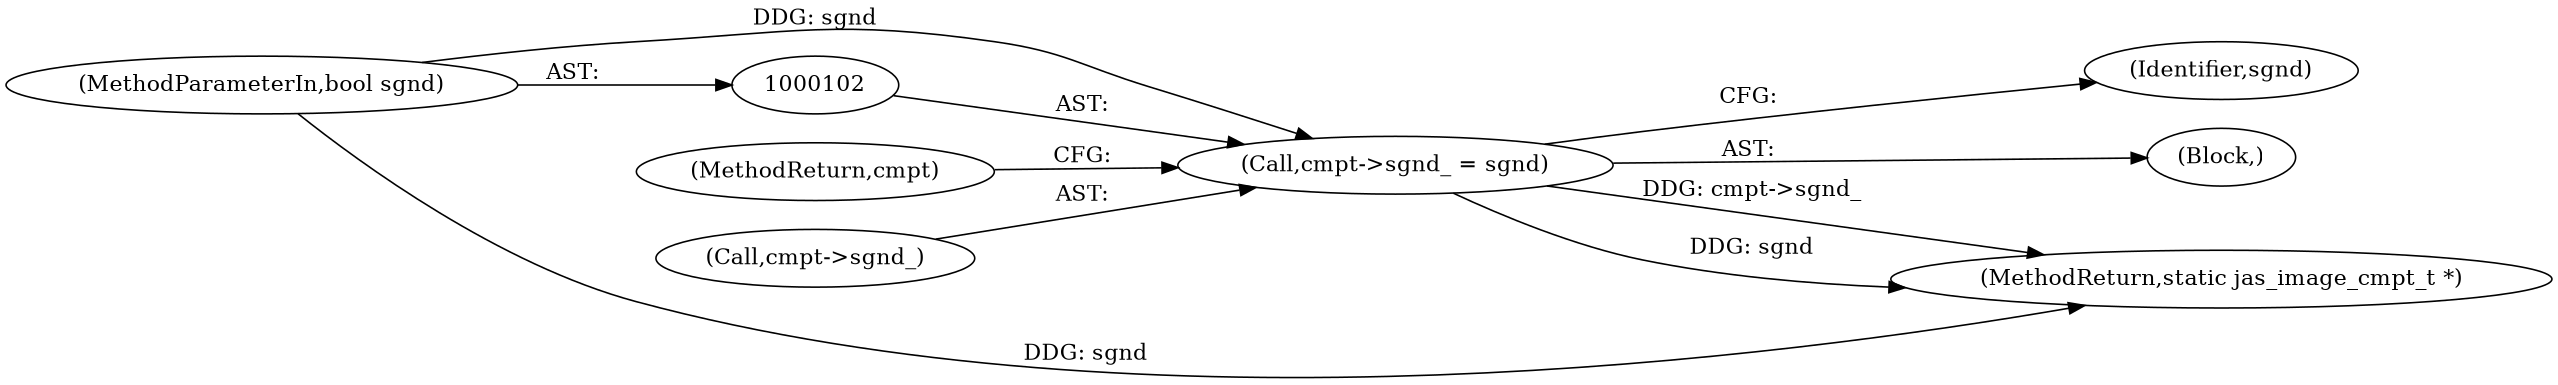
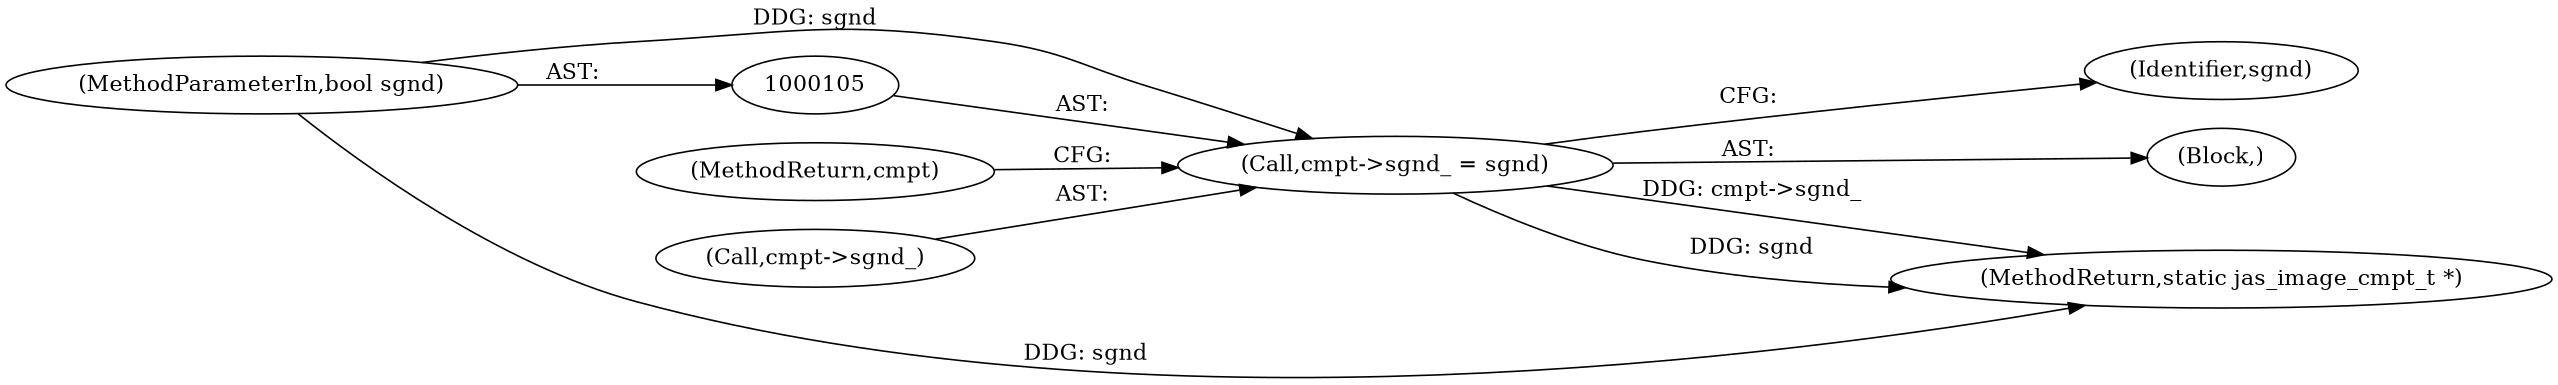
node "1000102": label "1000102" -> "1000105"
